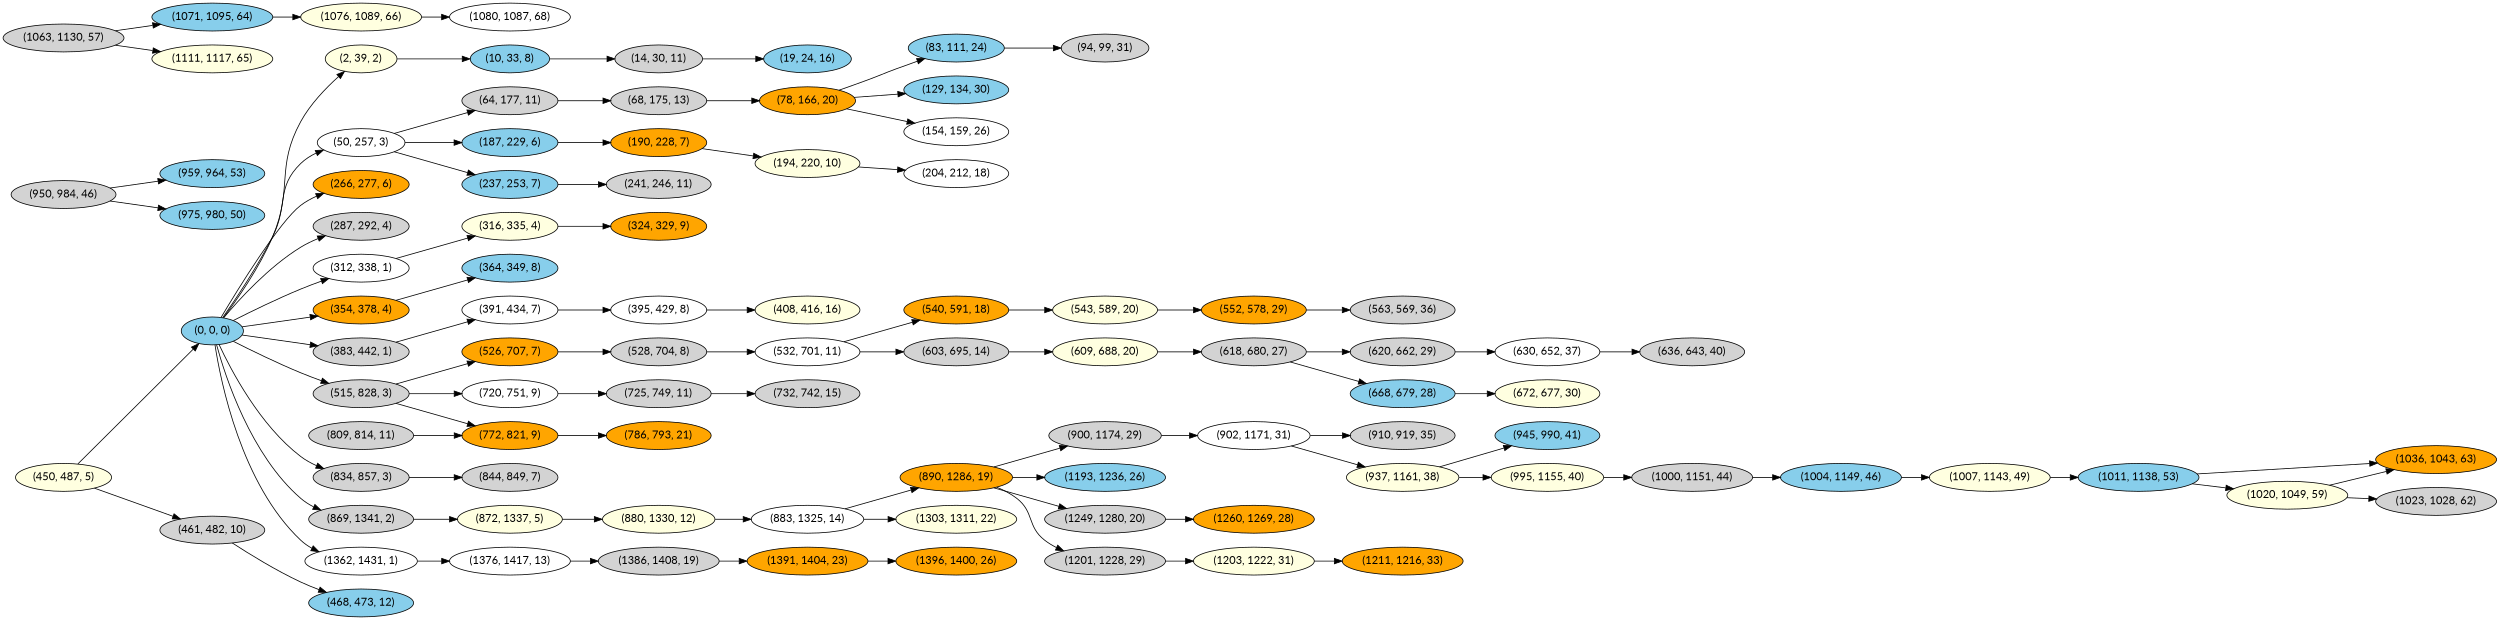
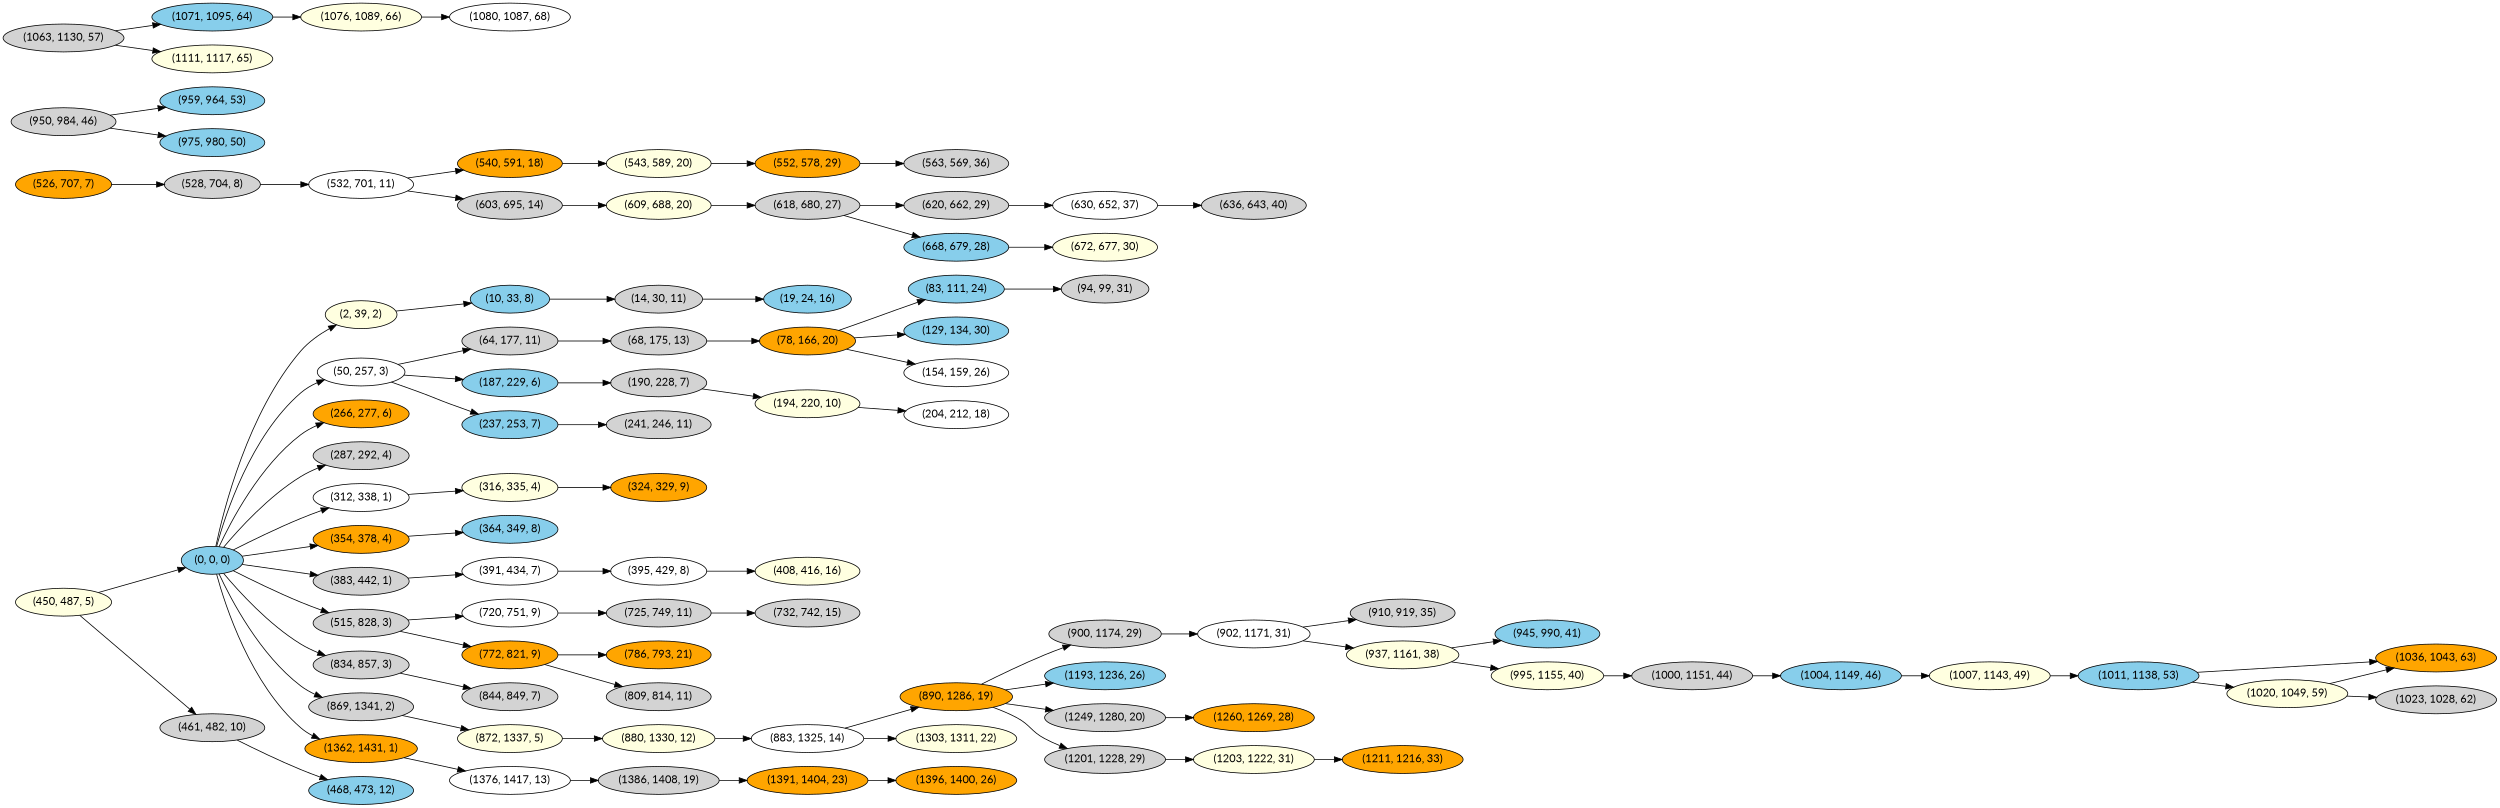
node "(190, 228, 7)": fillcolor orange -> lightgrey
edge "(515, 828, 3)" -> "(526, 707, 7)": removed
edge "(809, 814, 11)" -> "(772, 821, 9)": reversed
node "(1362, 1431, 1)": fillcolor white -> orange
